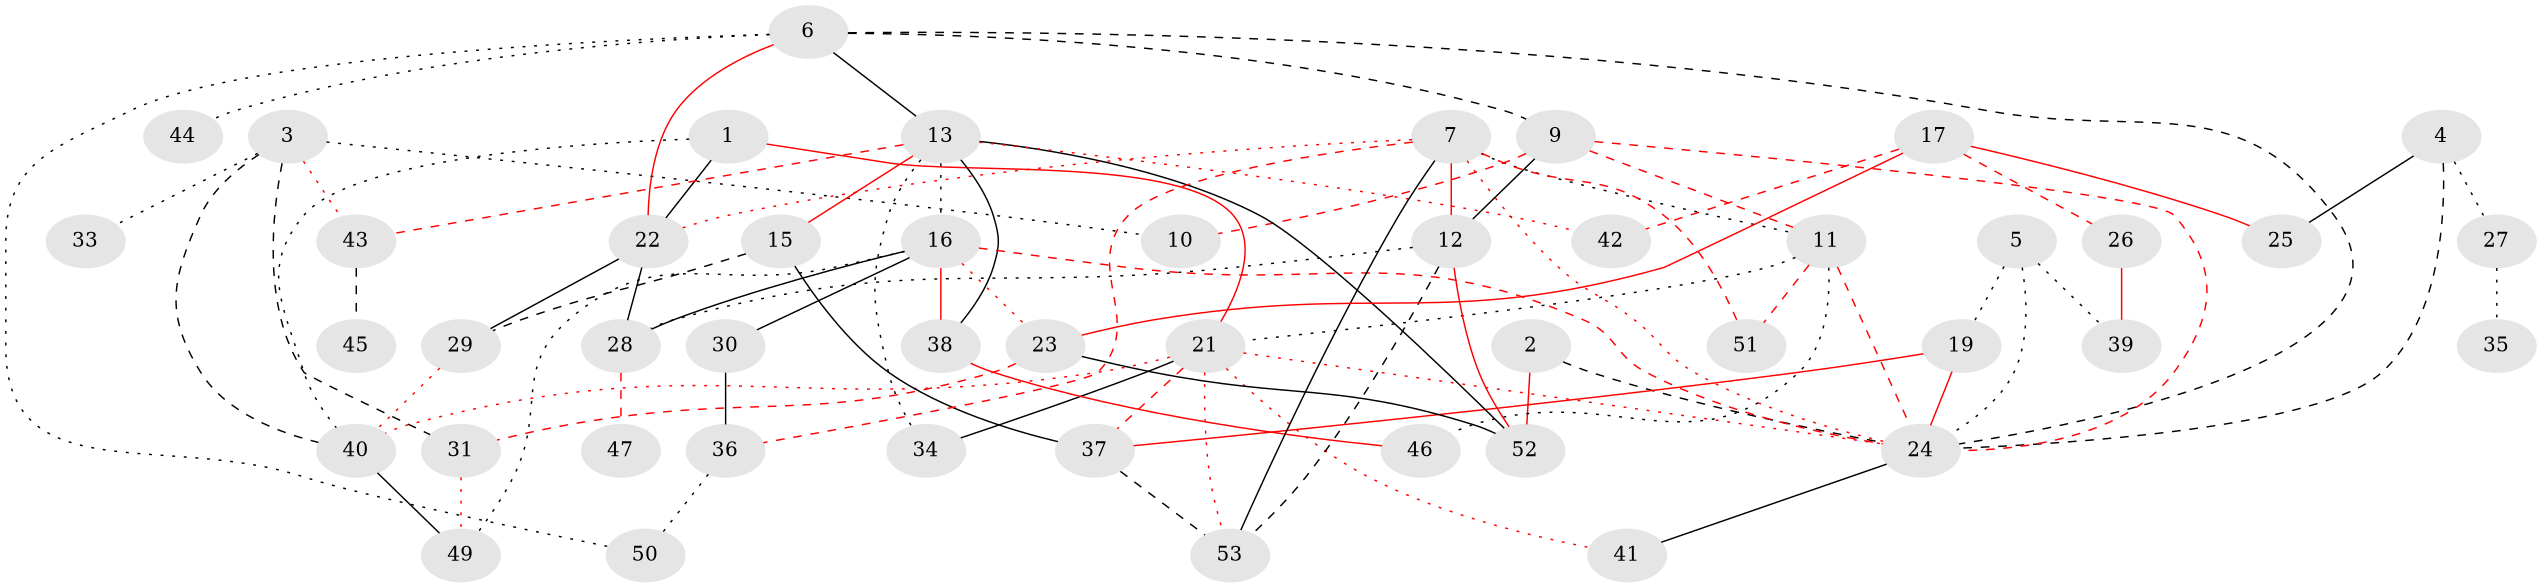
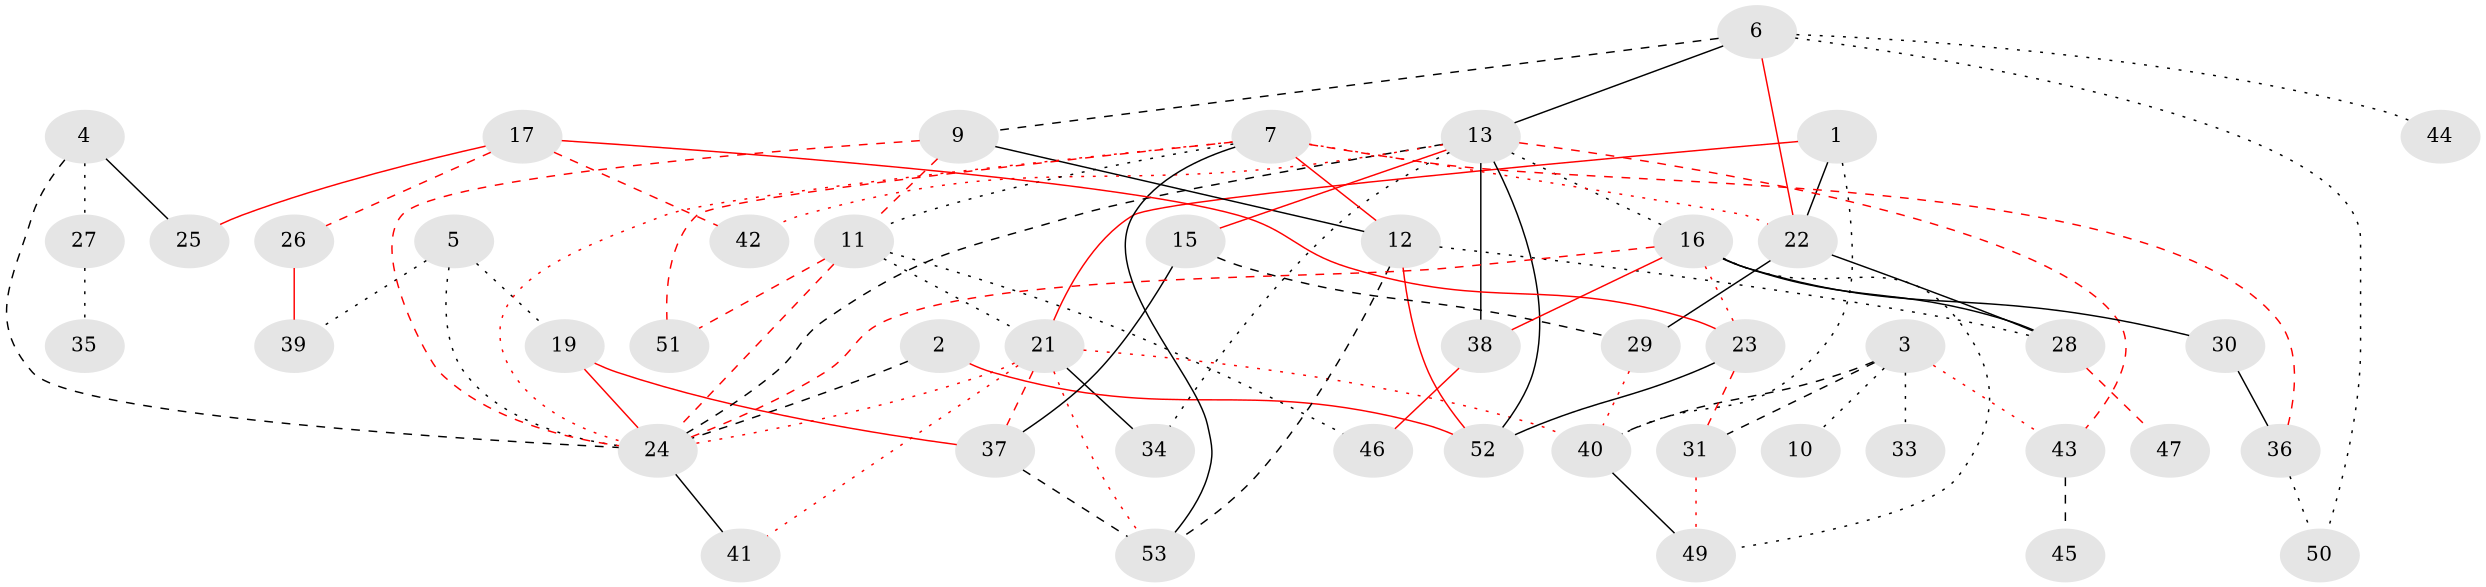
edge "6" -- "24": now "13" -- "24"
edge "9" -- "10": removed
